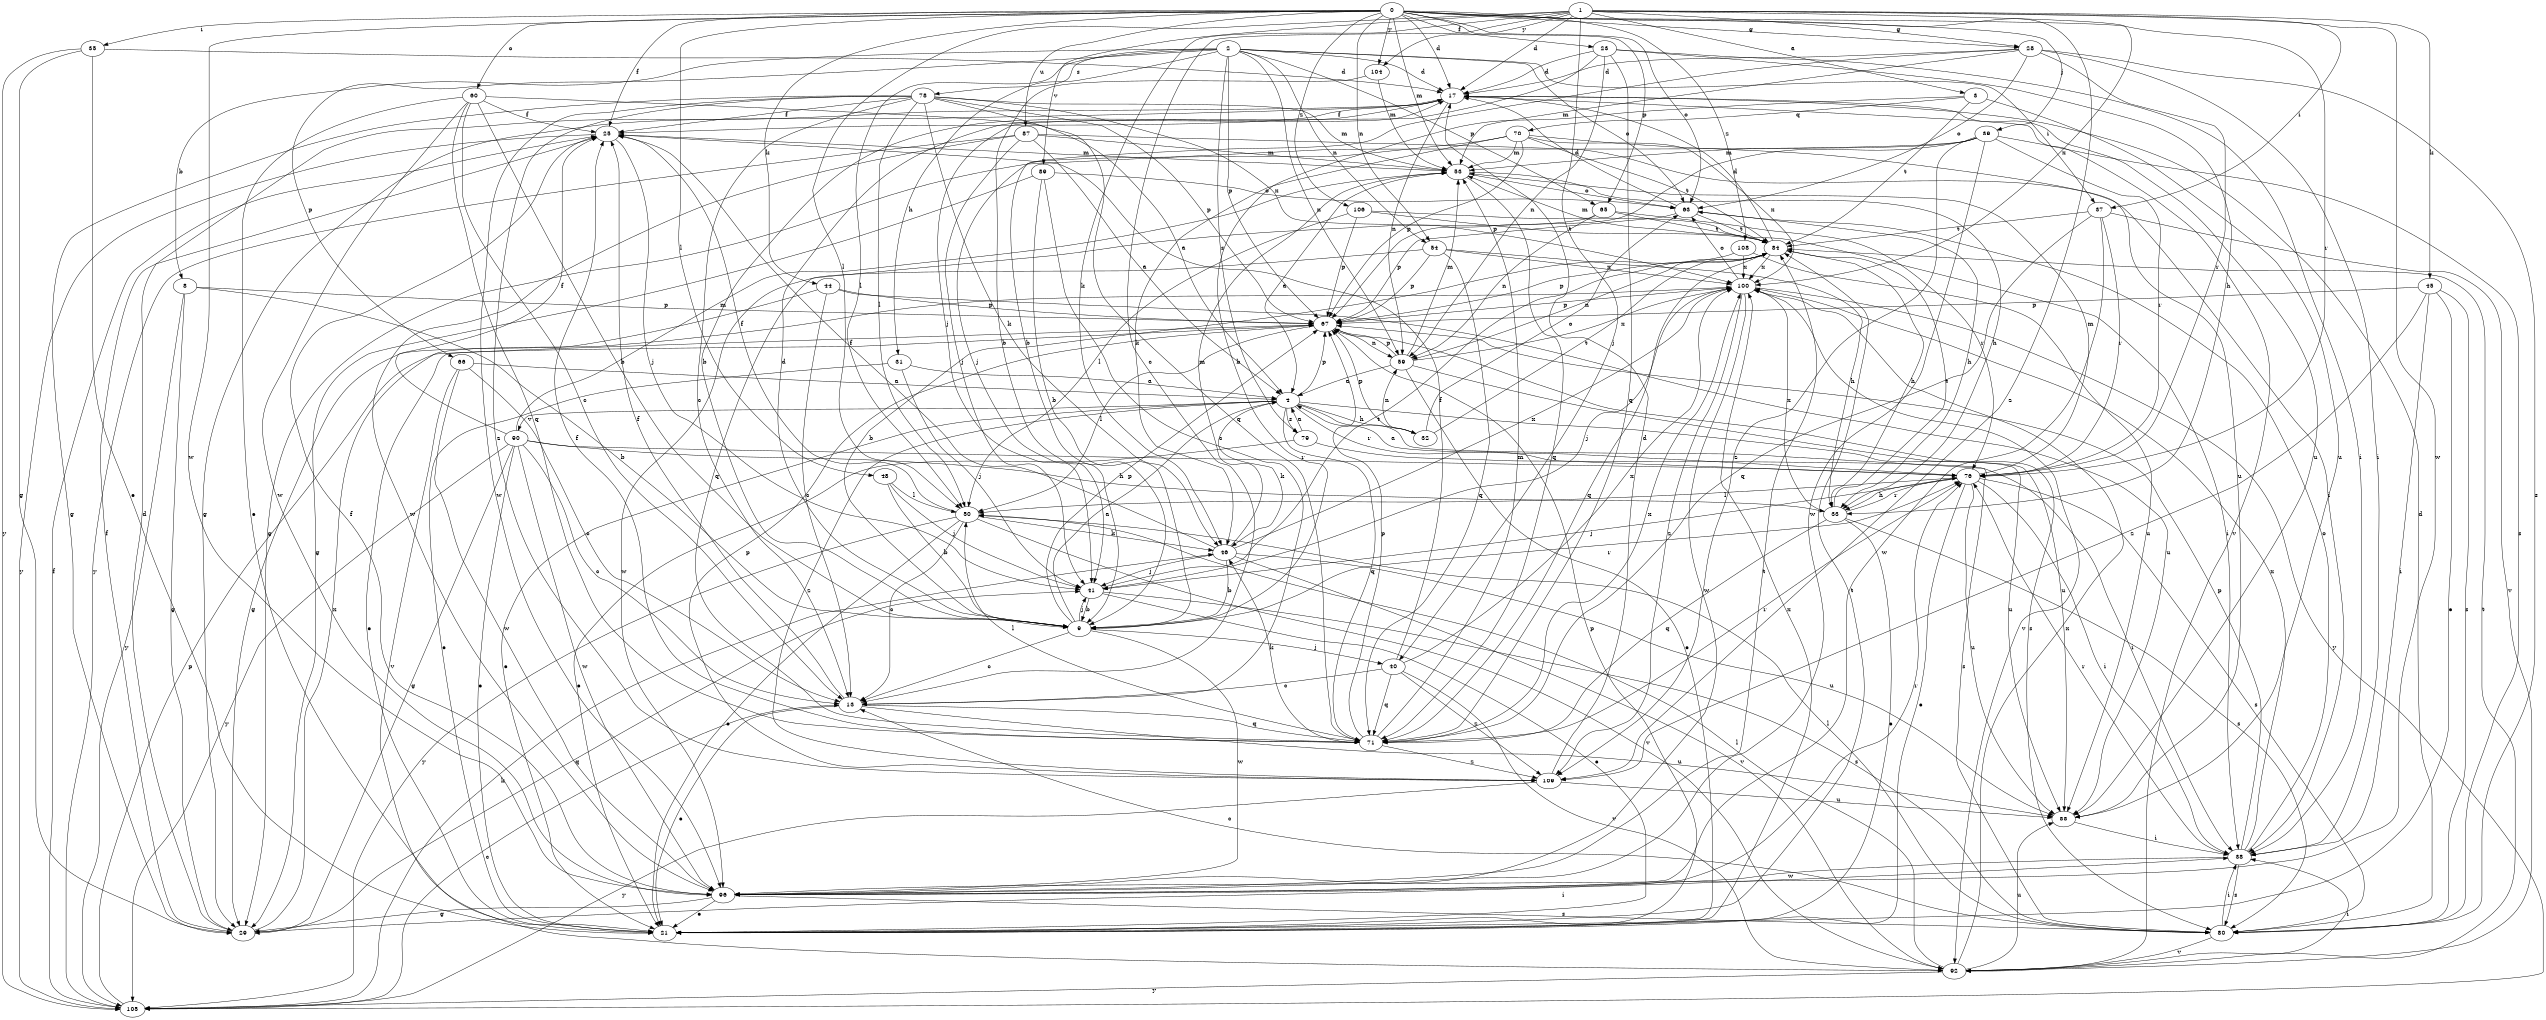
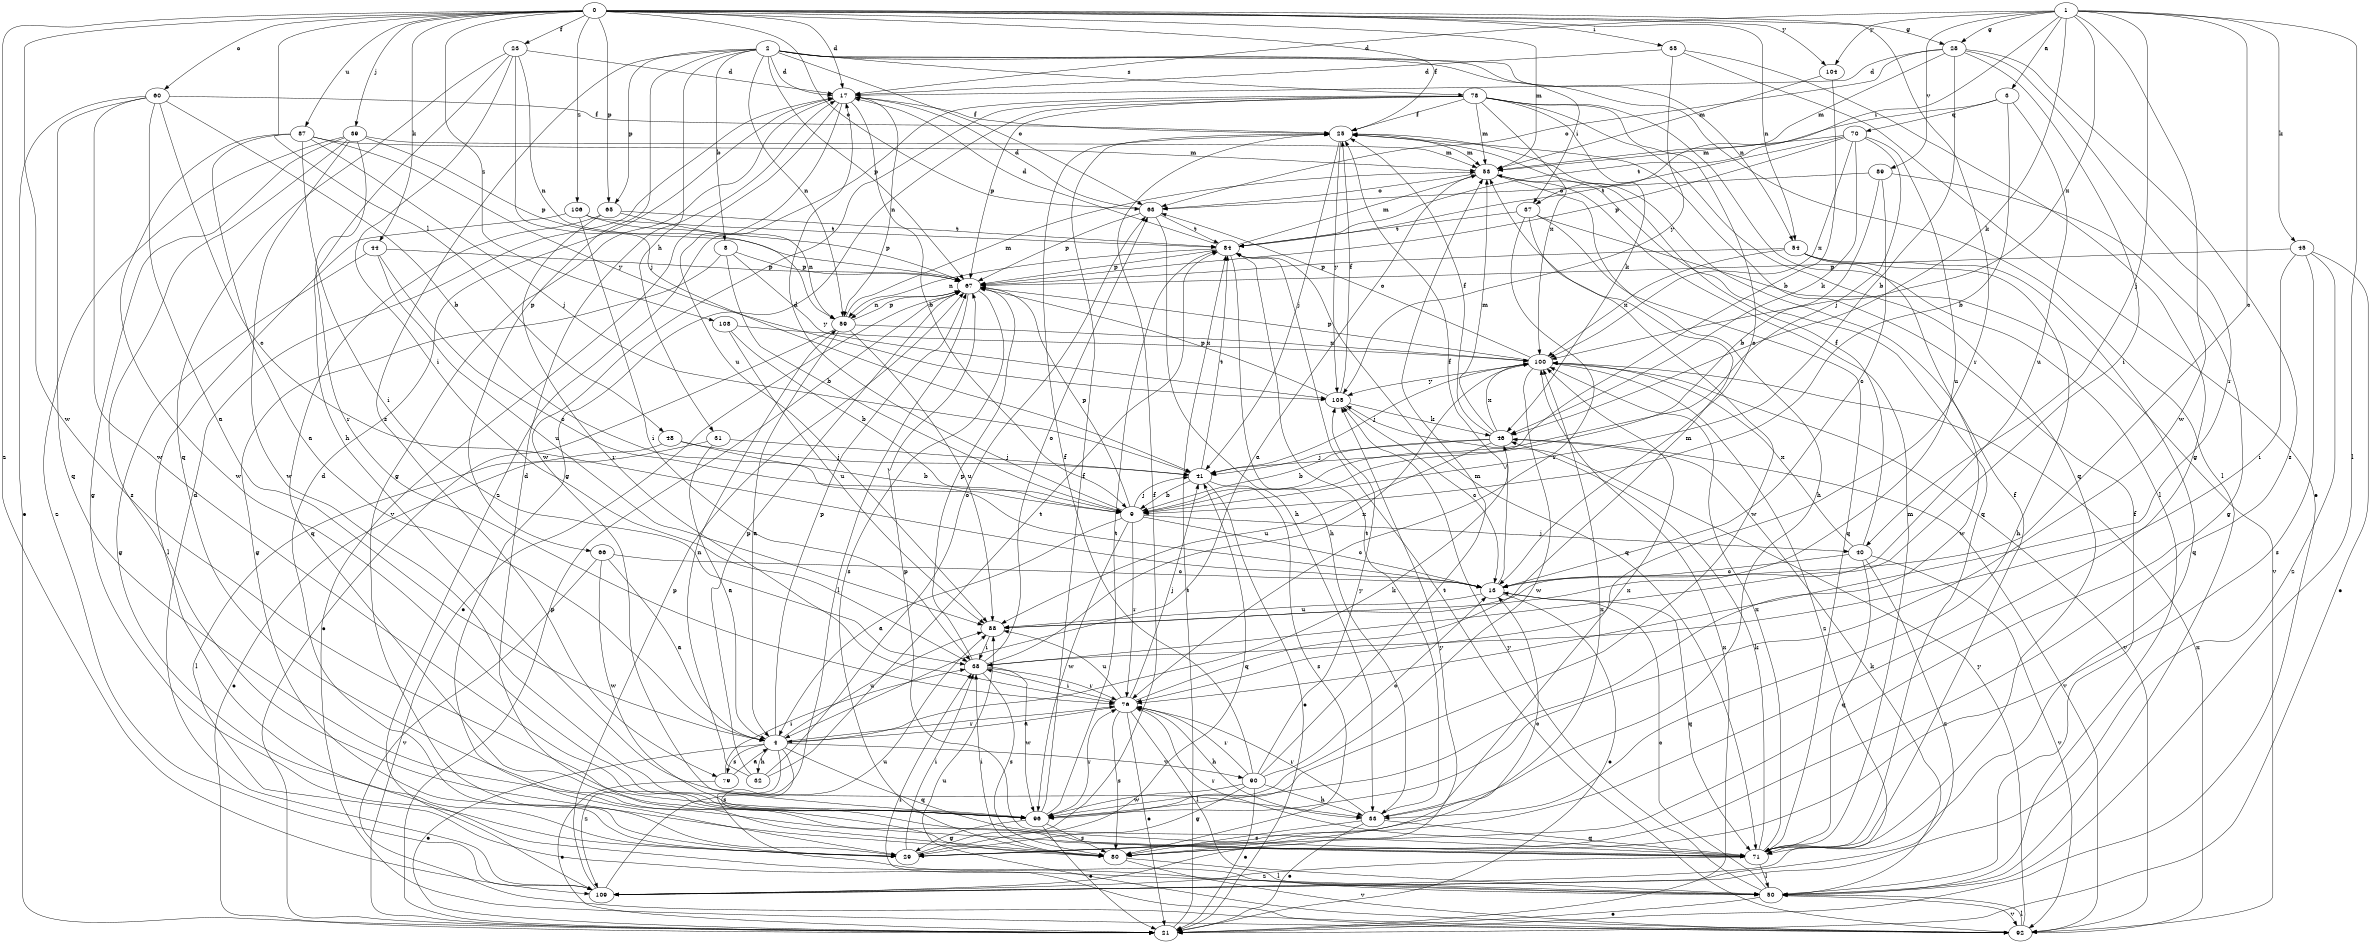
edge "84" -> "100": removed, label "x"
